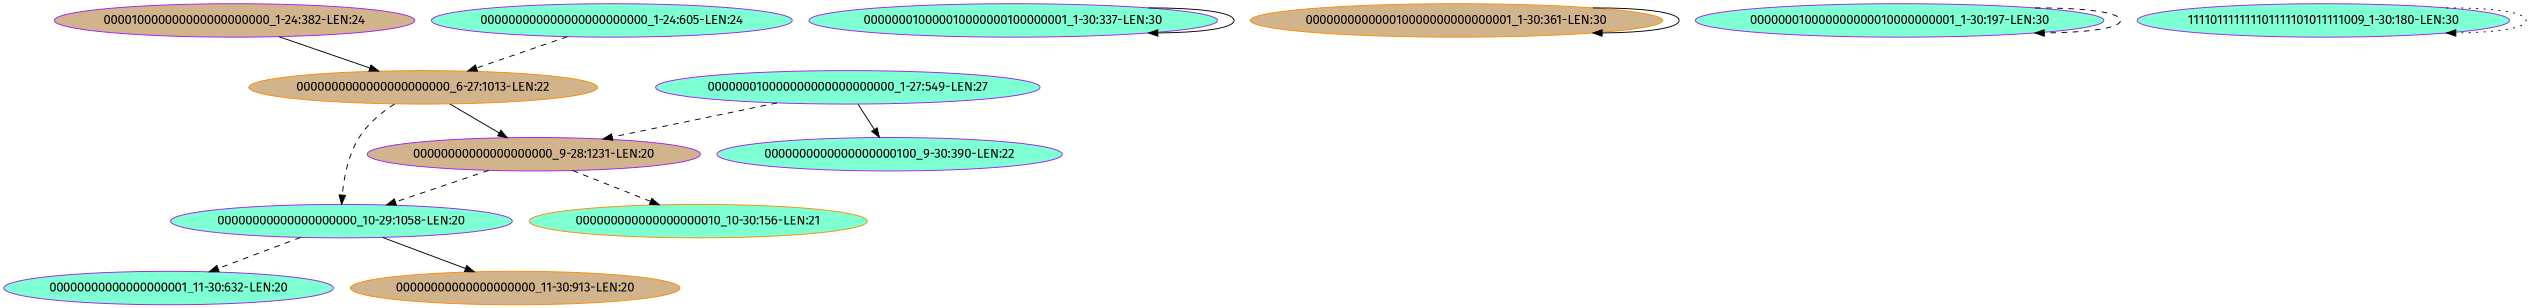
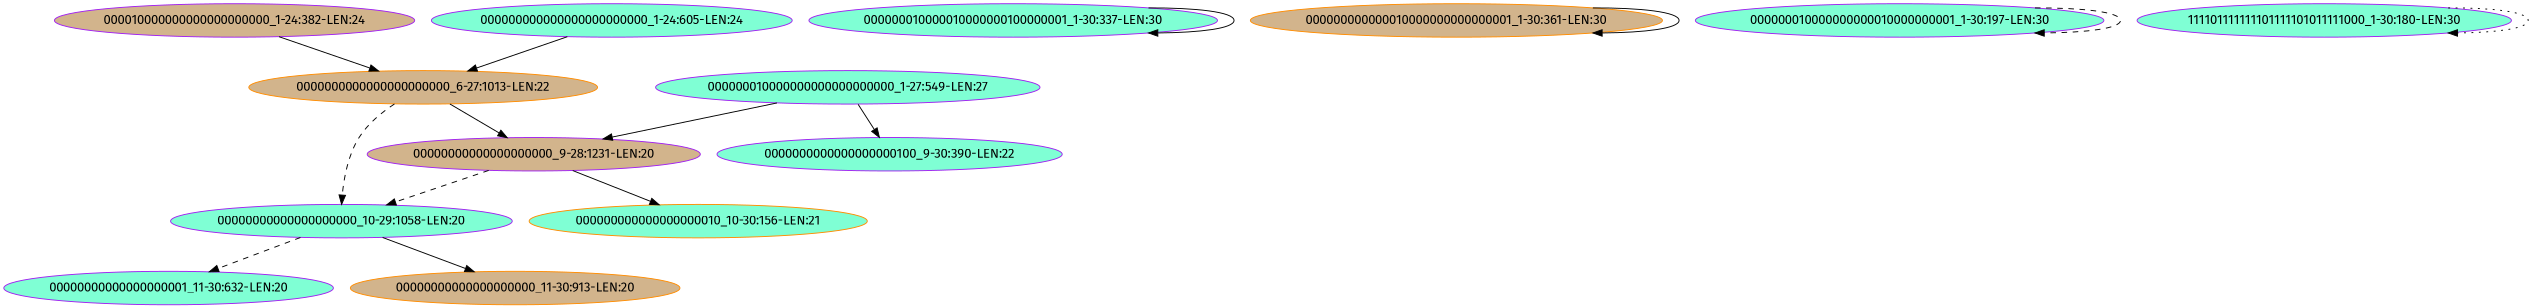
node "111101111111101111101011111009_1-30:180-LEN:30": label "111101111111101111101011111009_1-30:180-LEN:30" -> "111101111111101111101011111000_1-30:180-LEN:30"
edge "000000000000000000000000_1-24:605-LEN:24" -> "0000000000000000000000_6-27:1013-LEN:22": style dashed -> solid
edge "000000010000000000000000000_1-27:549-LEN:27" -> "00000000000000000000_9-28:1231-LEN:20": style dashed -> solid
edge "00000000000000000000_9-28:1231-LEN:20" -> "000000000000000000010_10-30:156-LEN:21": style dashed -> solid
